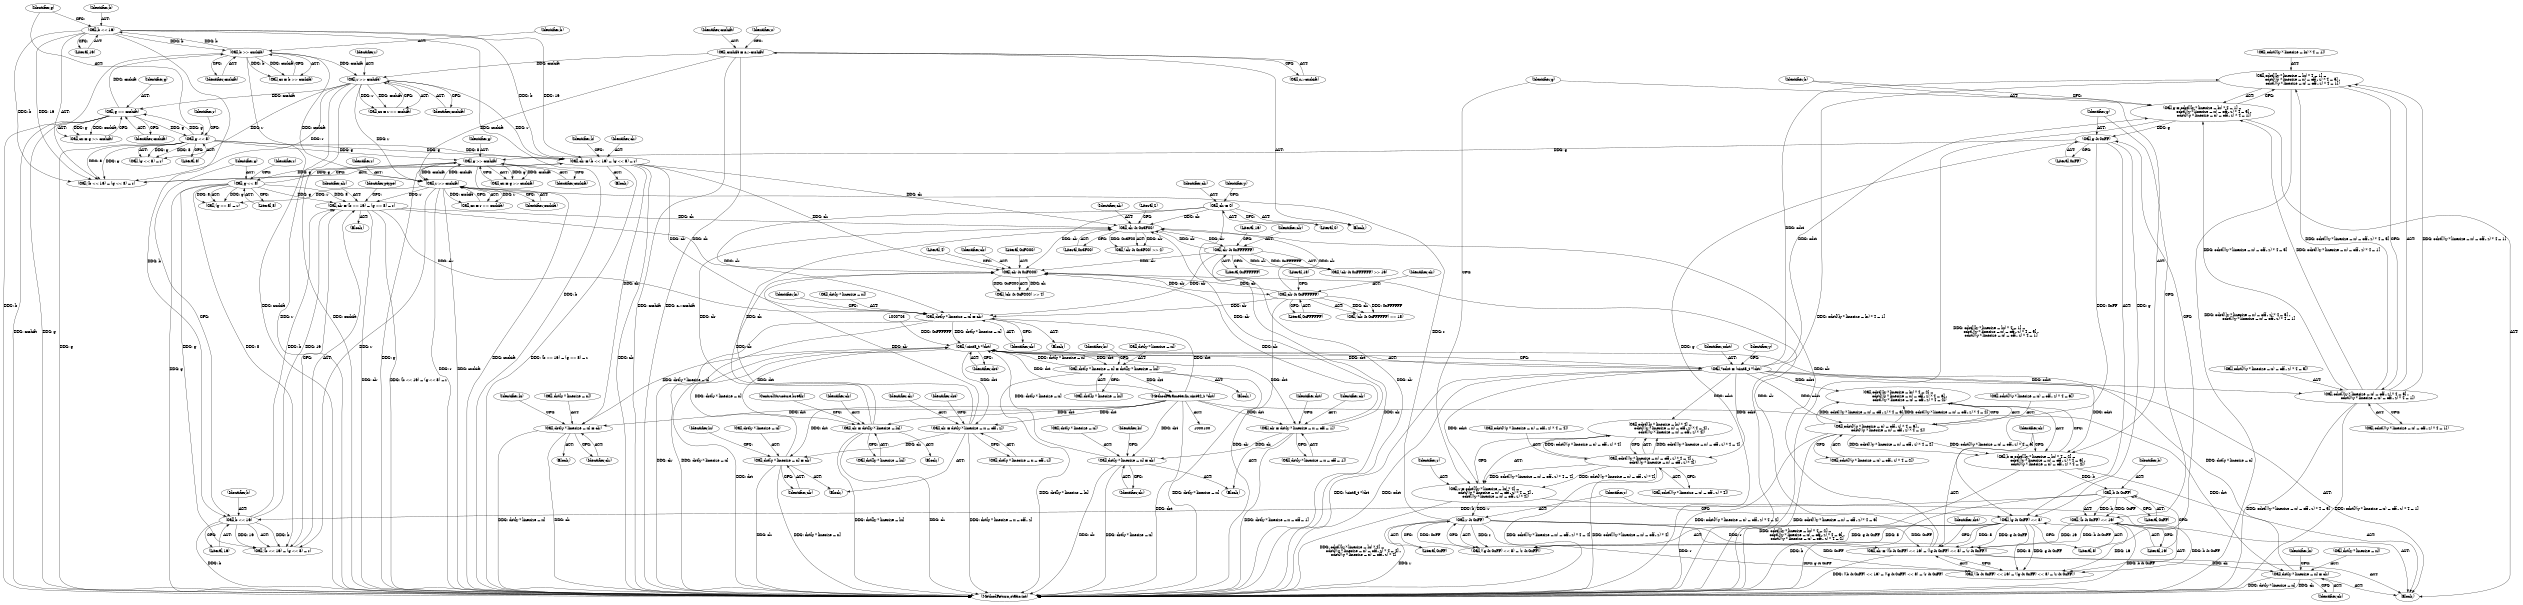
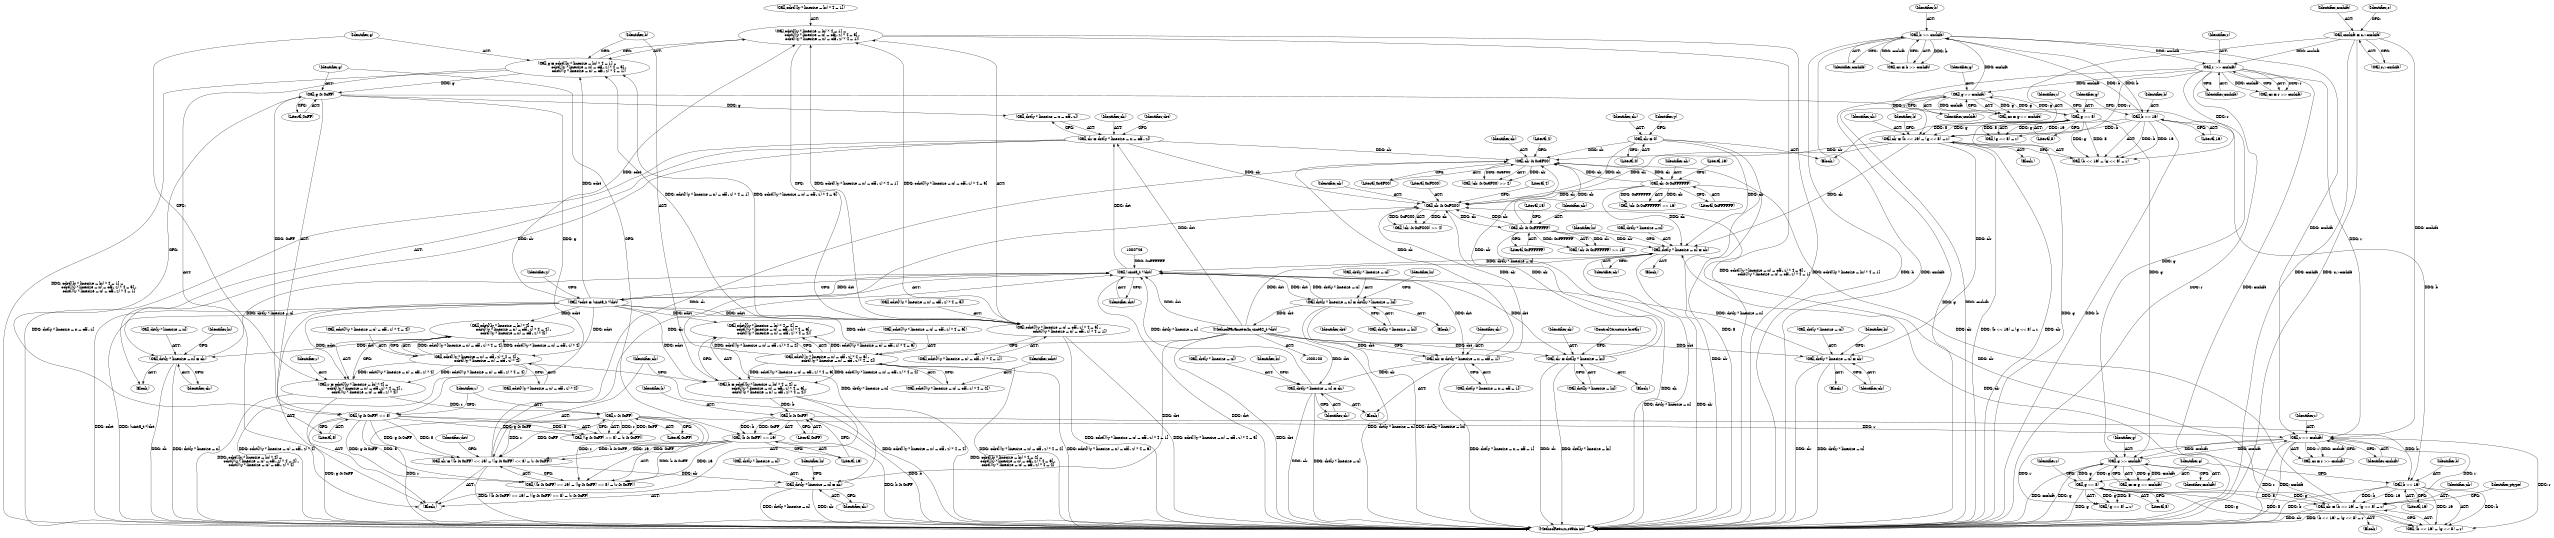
edge "(Identifier,odst)" -> "(Call,*odst = (uint8_t *)dst)": now "(Identifier,odst)" -> "(Call,odst[((y * linesize + x) + off - z) * 4 + 2])"
edge "(Call,clr = 0)" -> "(MethodReturn,static int)": label "DDG: clr" -> "DDG: 8"
edge "(Call,g & 0xFF)" -> "(MethodReturn,static int)": now "(Call,g & 0xFF)" -> "(Call,dst[y * linesize + x + off - z])"
